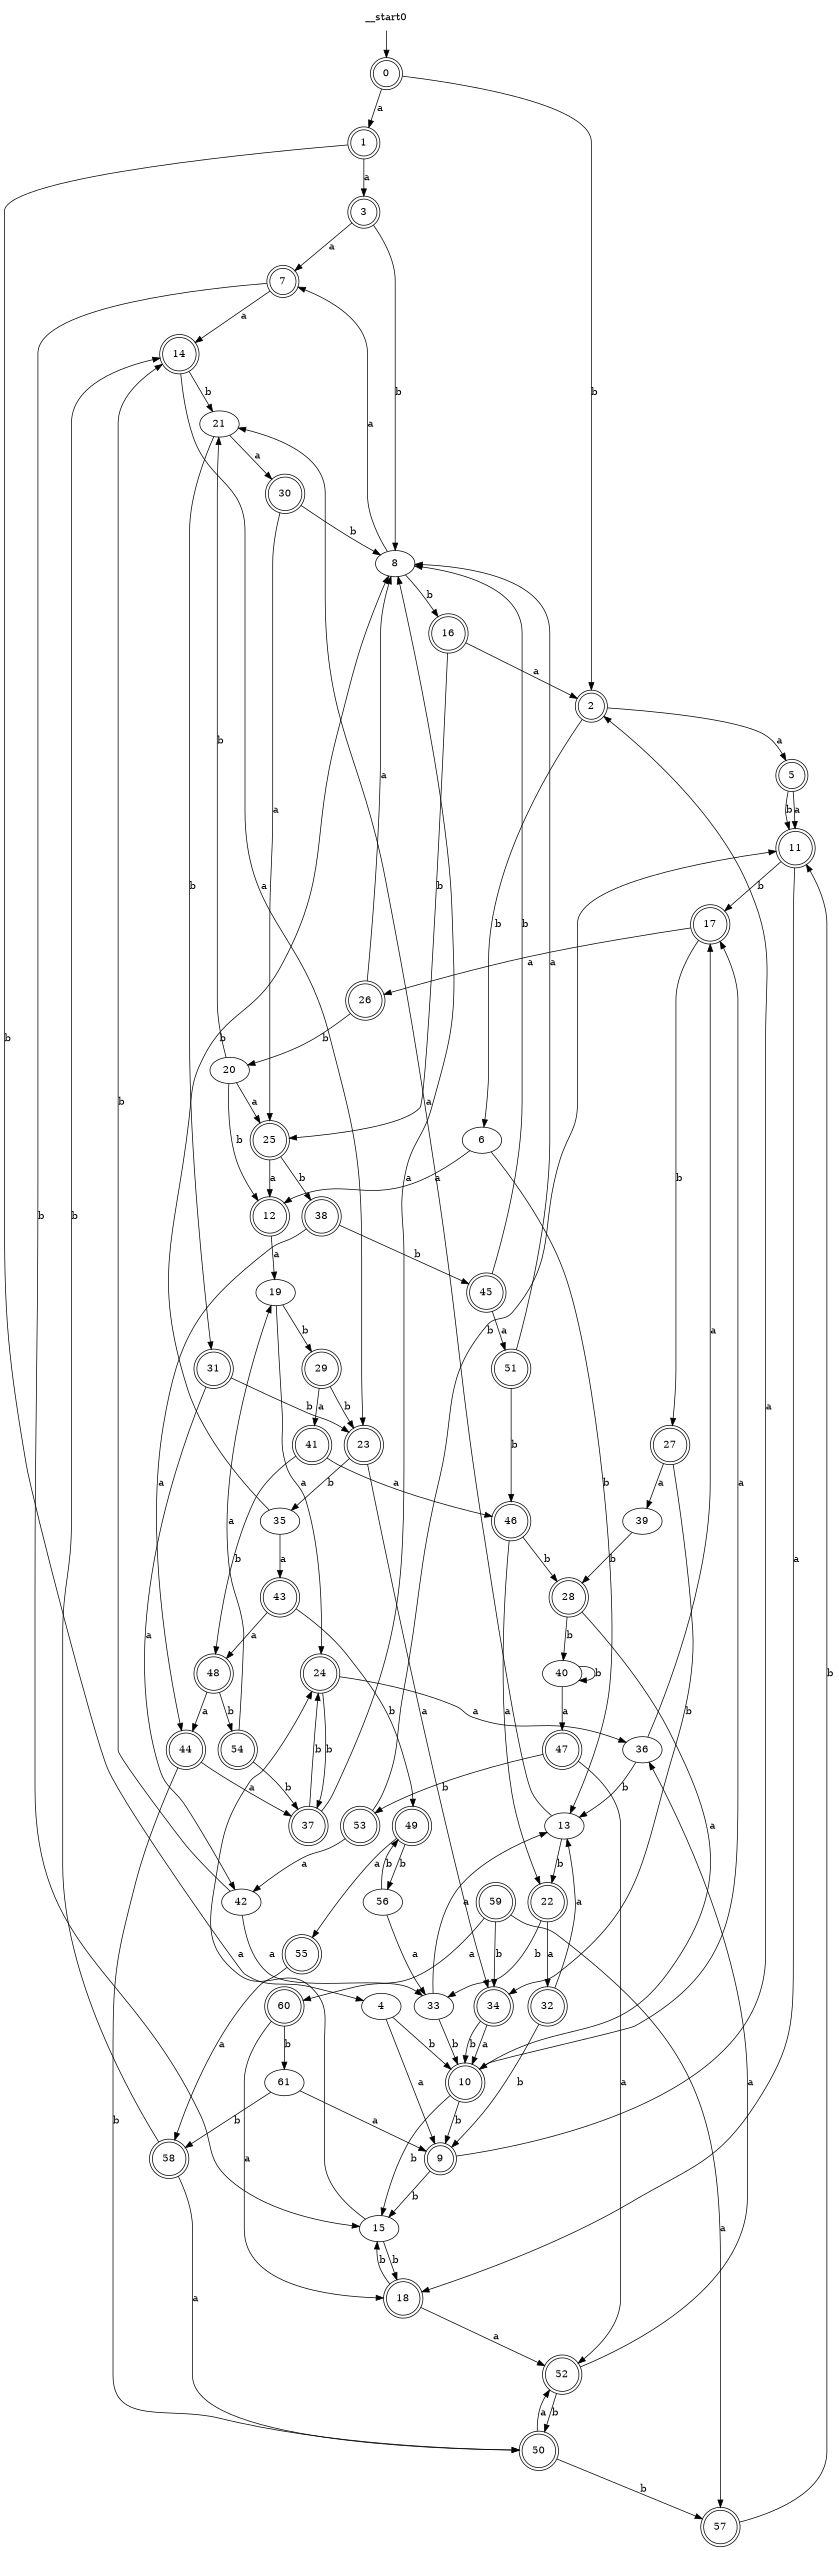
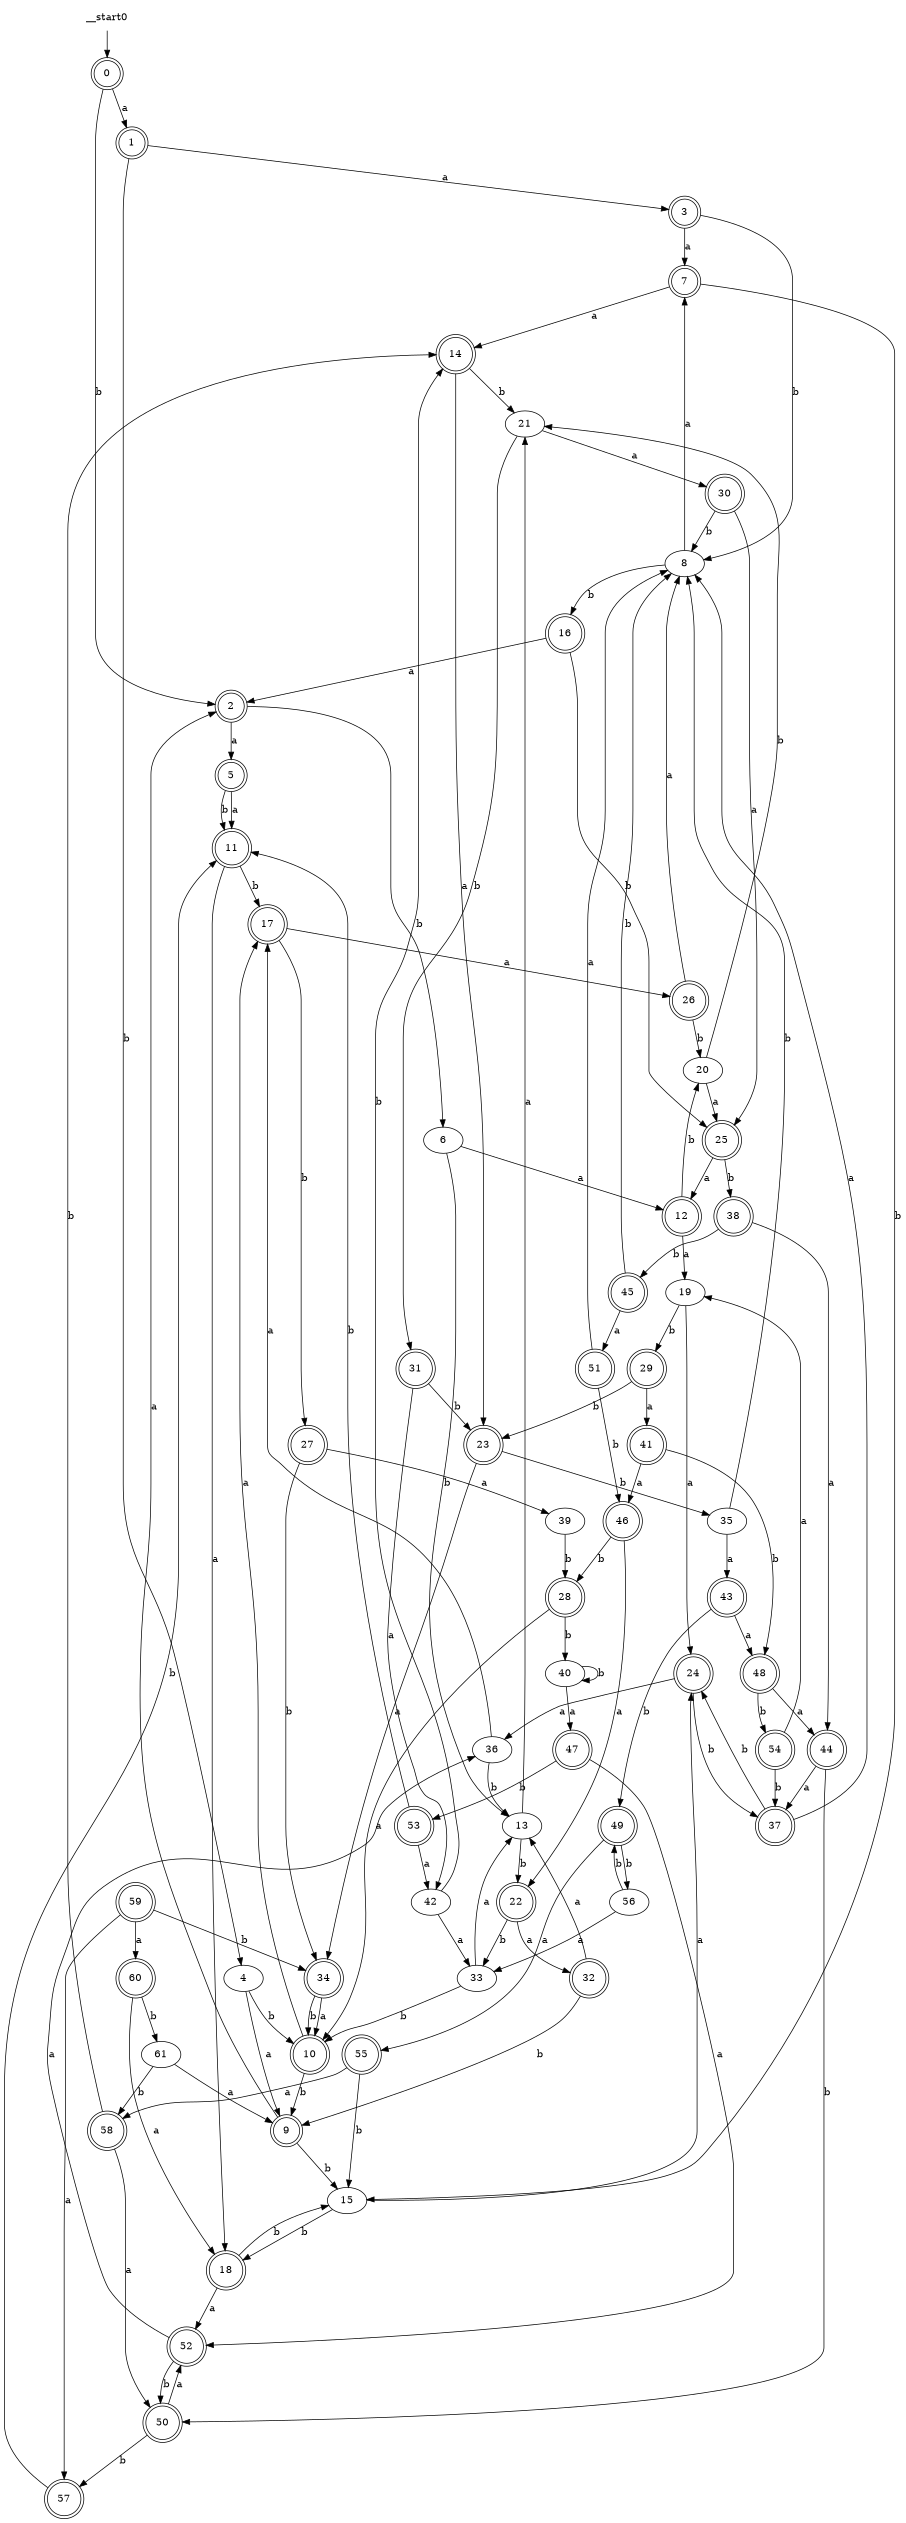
edge "20" -> "12": reversed
edge "10" -> "15": now "55" -> "15"
